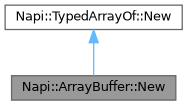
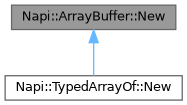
edge "Napi::ArrayBuffer::New" -> "Napi::TypedArrayOf::New": reversed
